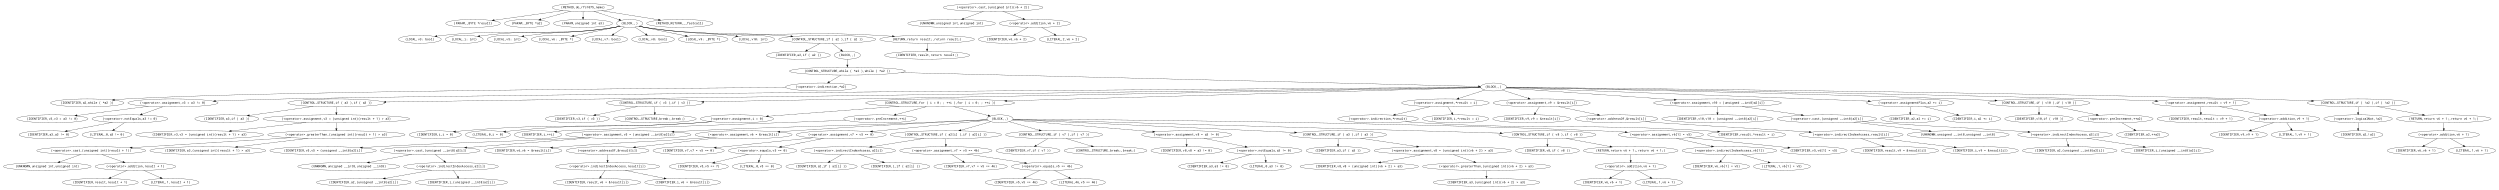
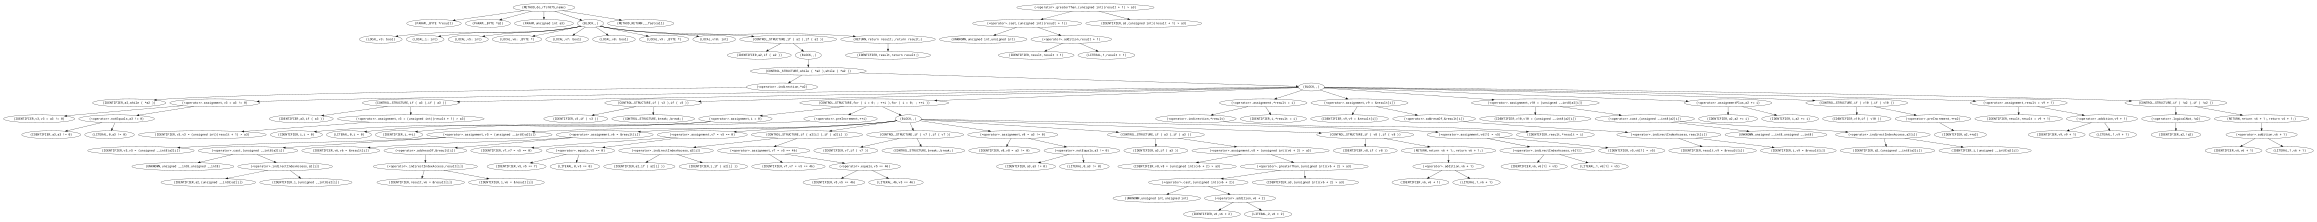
edge "(<operator>.assignment,v3 = (unsigned int)(result + 1) > a3)" -> "(<operator>.greaterThan,(unsigned int)(result + 1) > a3)": removed
edge "(<operator>.greaterThan,(unsigned int)(v6 + 2) > a3)" -> "(<operator>.cast,(unsigned int)(v6 + 2))": added
